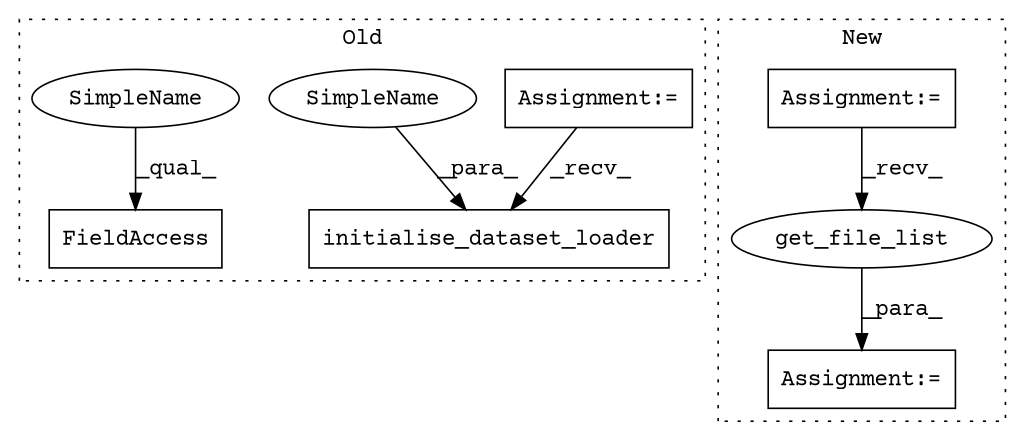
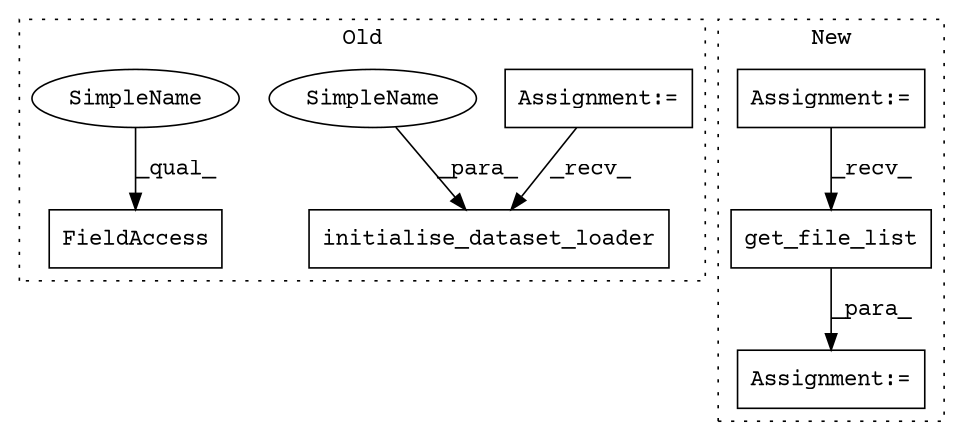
node "get_file_list": shape ellipse -> box
